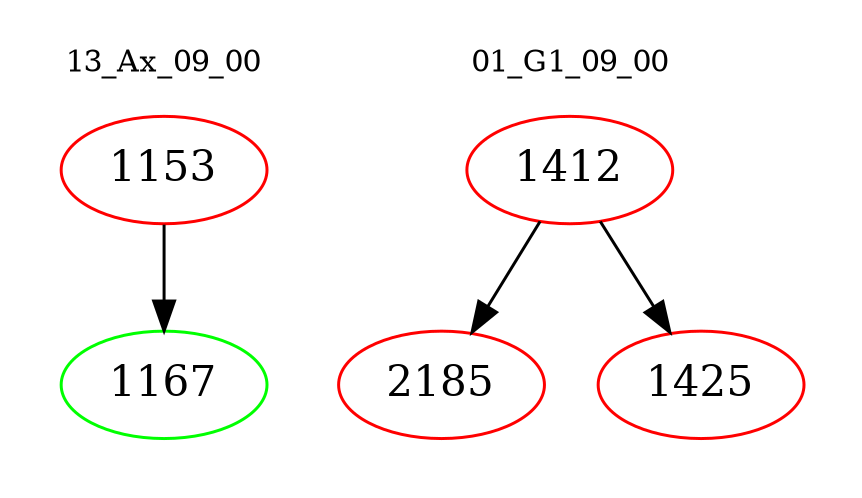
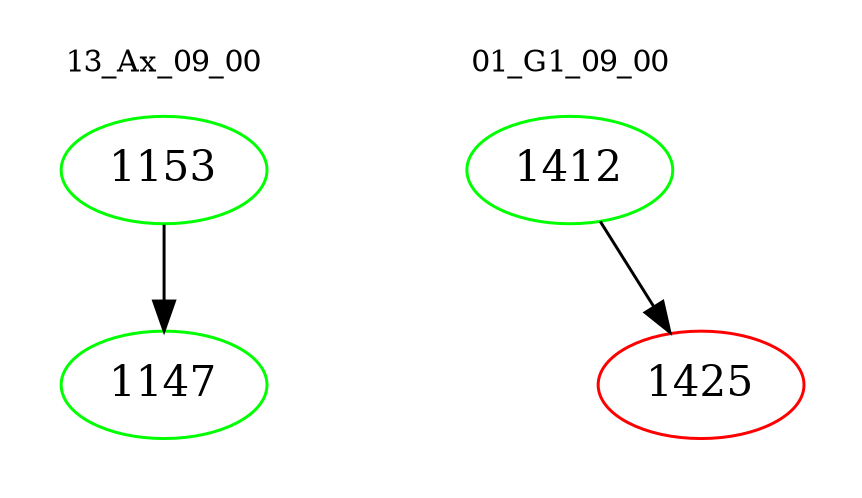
node "1153": color red -> green
node "1412": color red -> green
node "1167": label "1167" -> "1147"
node "2185": removed
